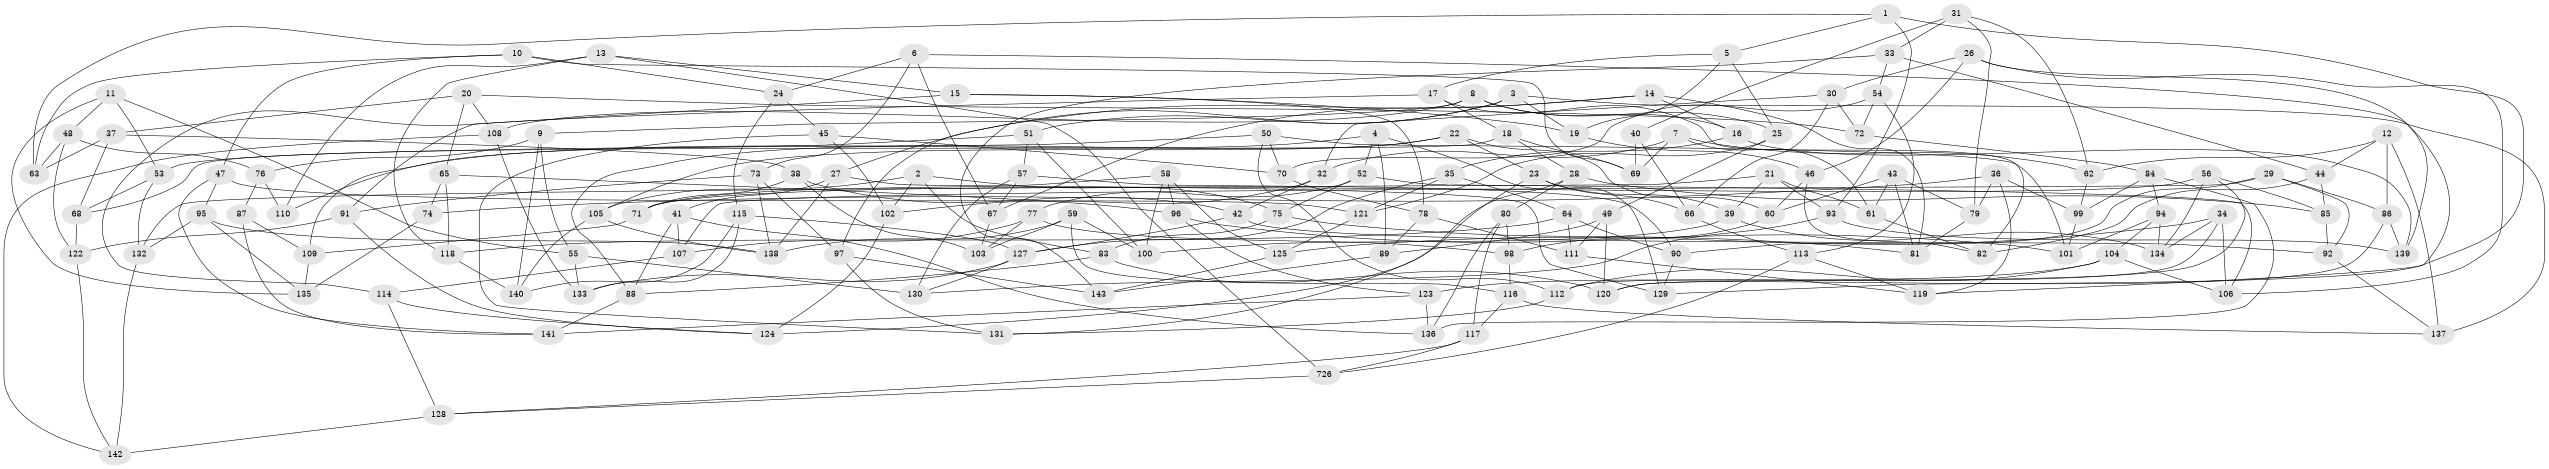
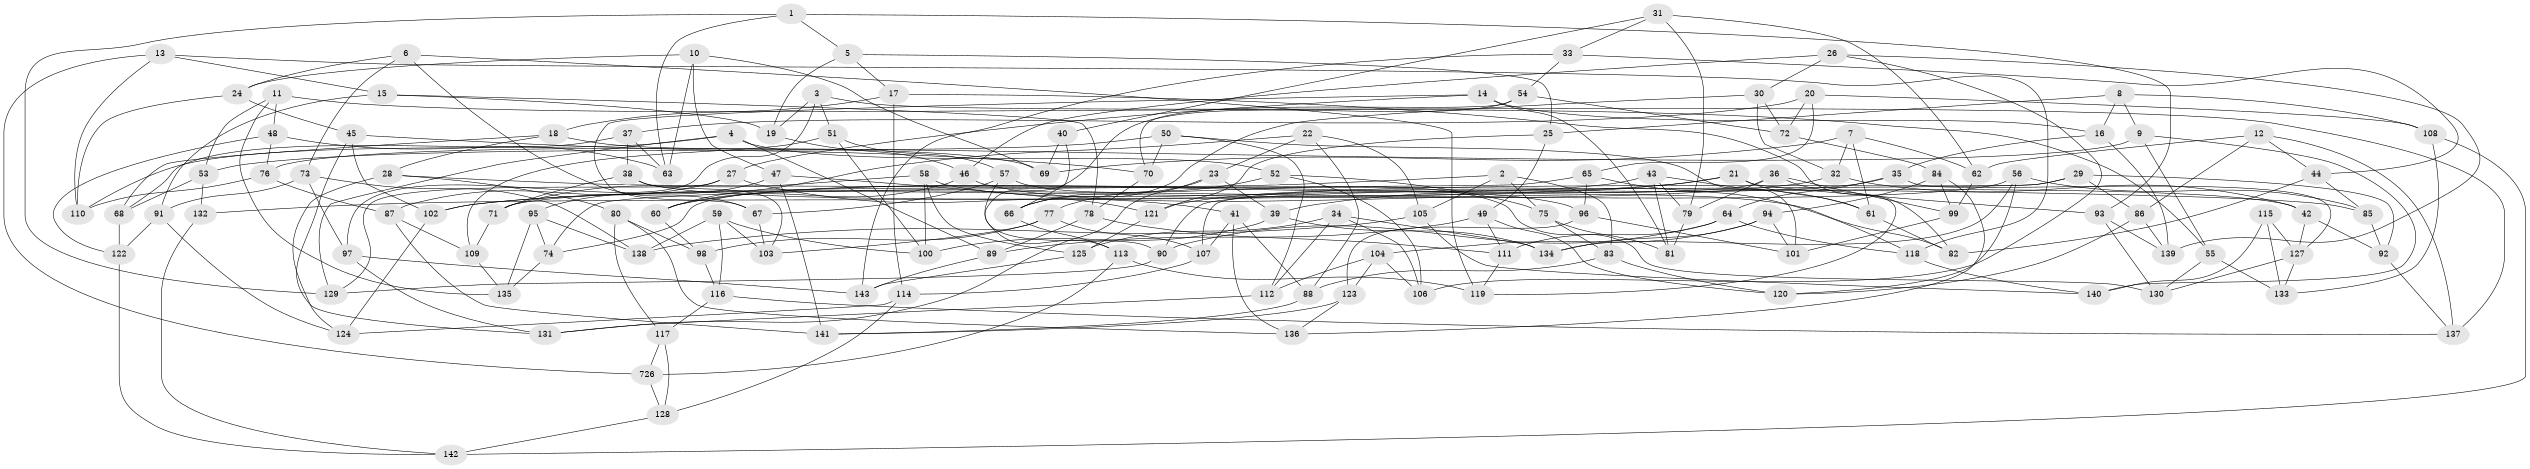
edge "24" -- "115": now "24" -- "110"
edge "27" -- "138": now "27" -- "87"
edge "95" -- "132": now "95" -- "74"
